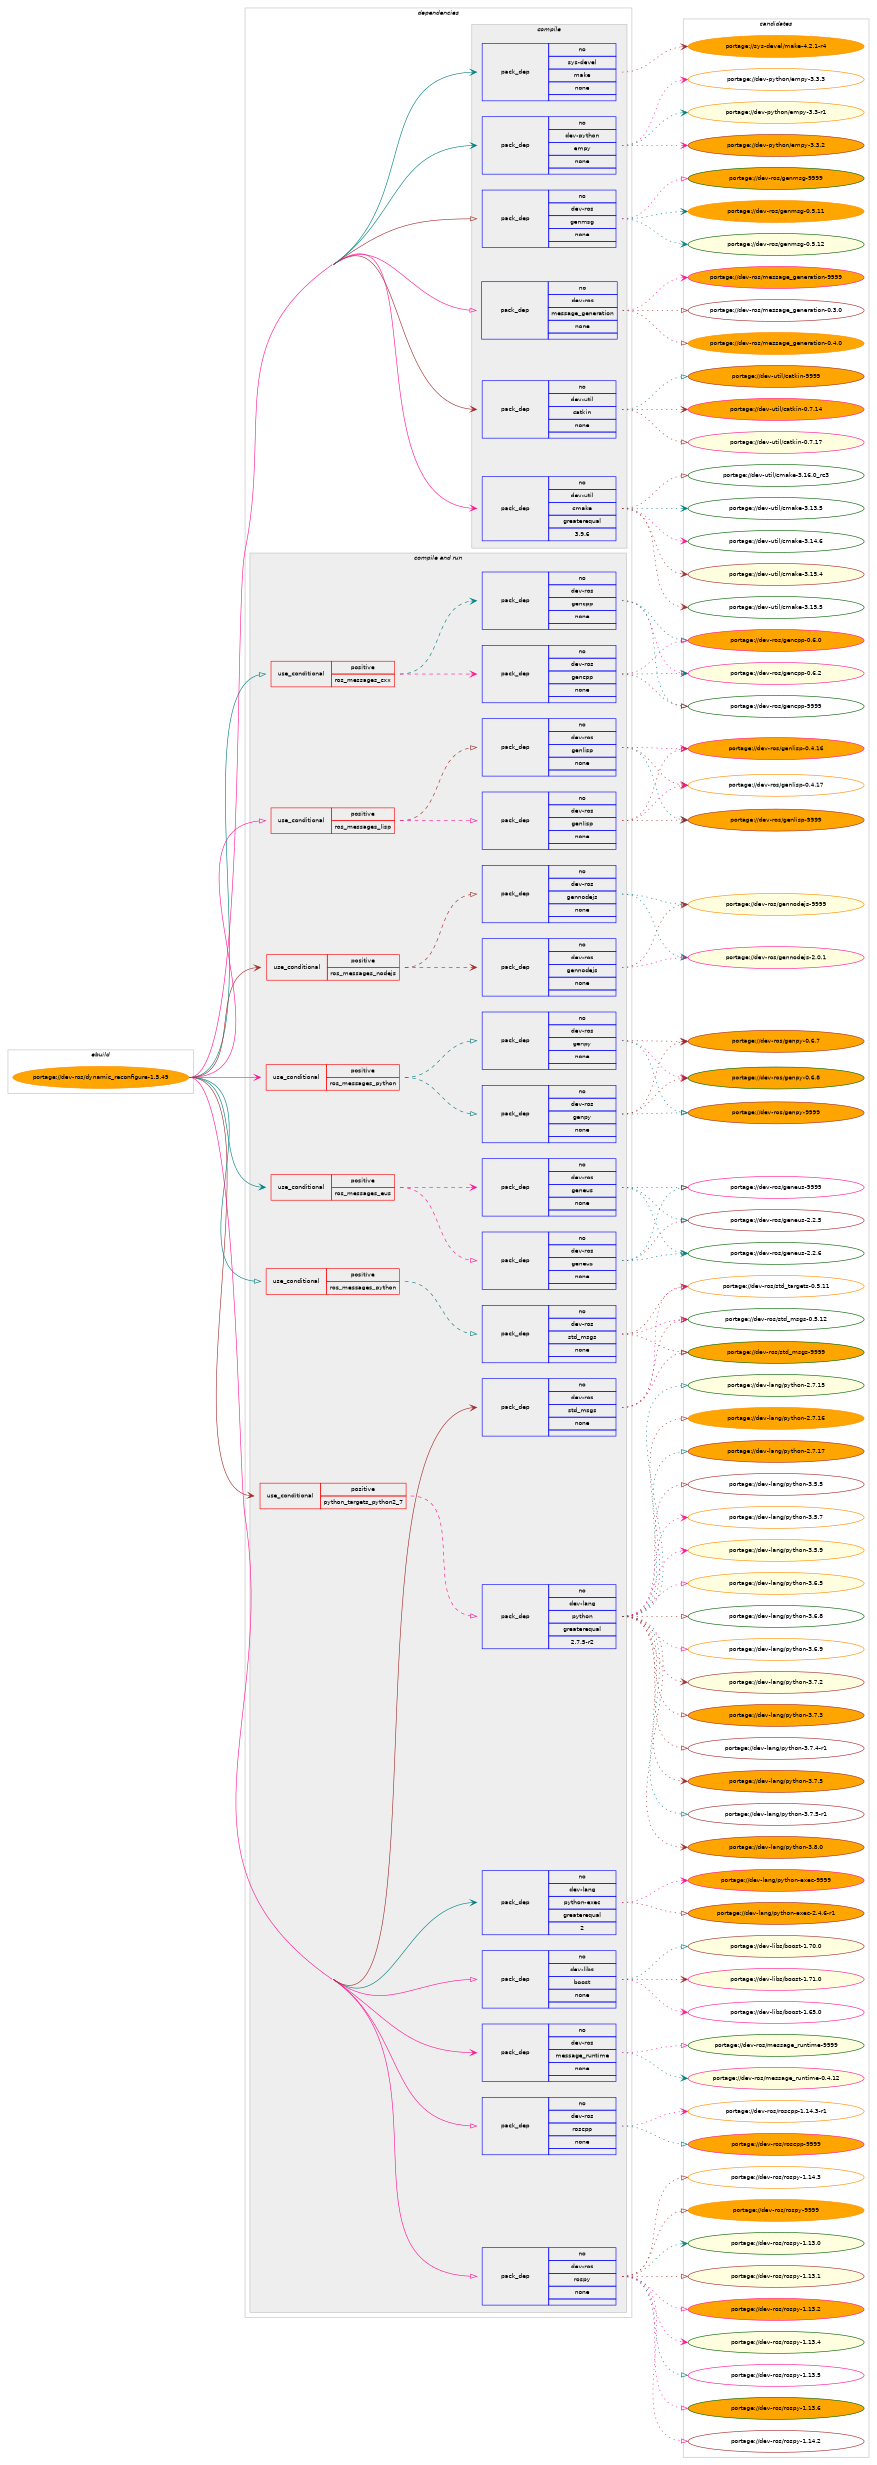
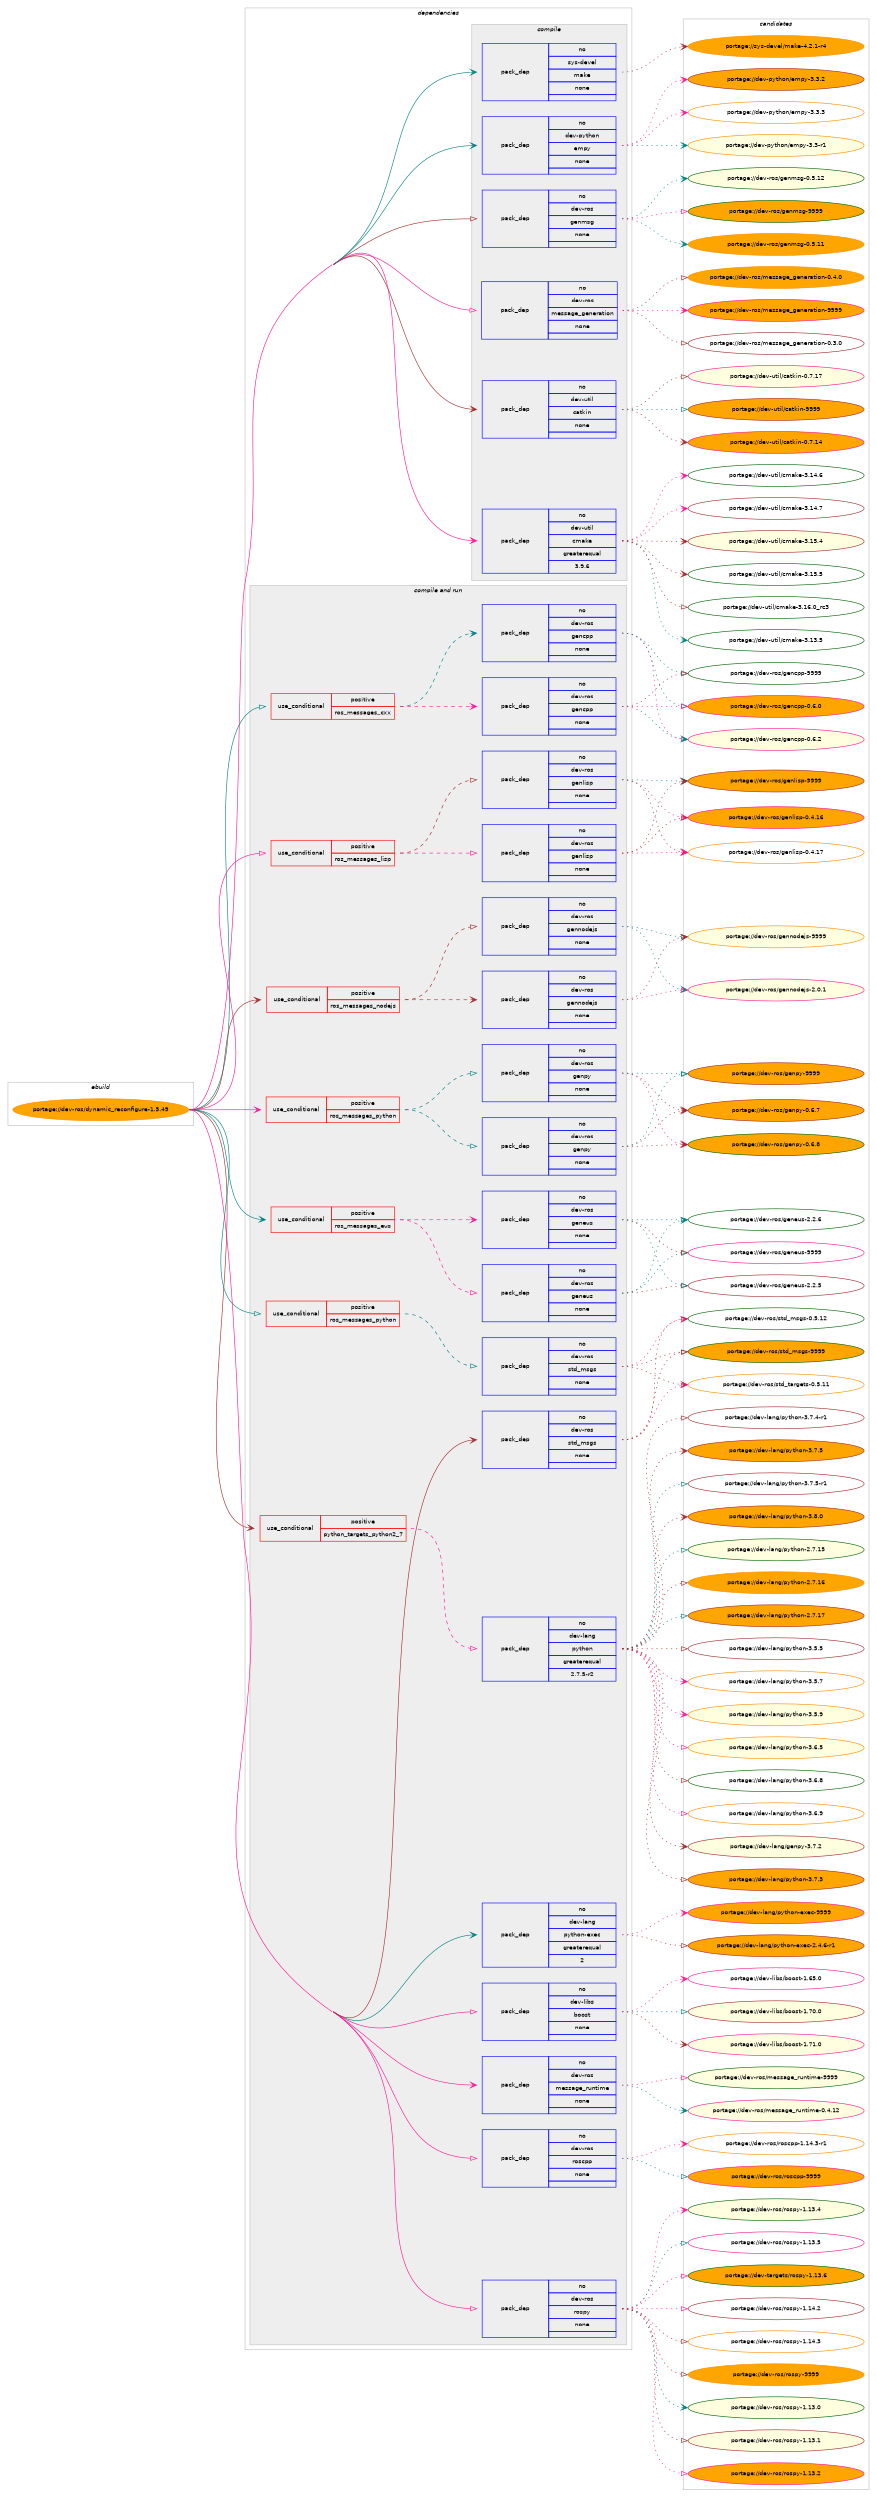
node "portage://dev-util/cmake-3.14.7": added
node "portage://dev-lang/python-3.7.2": label "portage://dev-lang/python-3.7.2" -> "portage://dev-lang/genpy-3.7.2"
node "portage://dev-ros/rospy-1.13.6": label "portage://dev-ros/rospy-1.13.6" -> "portage://dev-targets/rospy-1.13.6"
